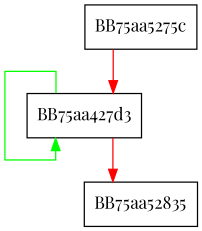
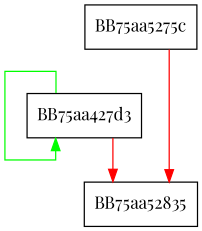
edge "BB75aa5275c" -> "BB75aa427d3": now "BB75aa5275c" -> "BB75aa52835"
